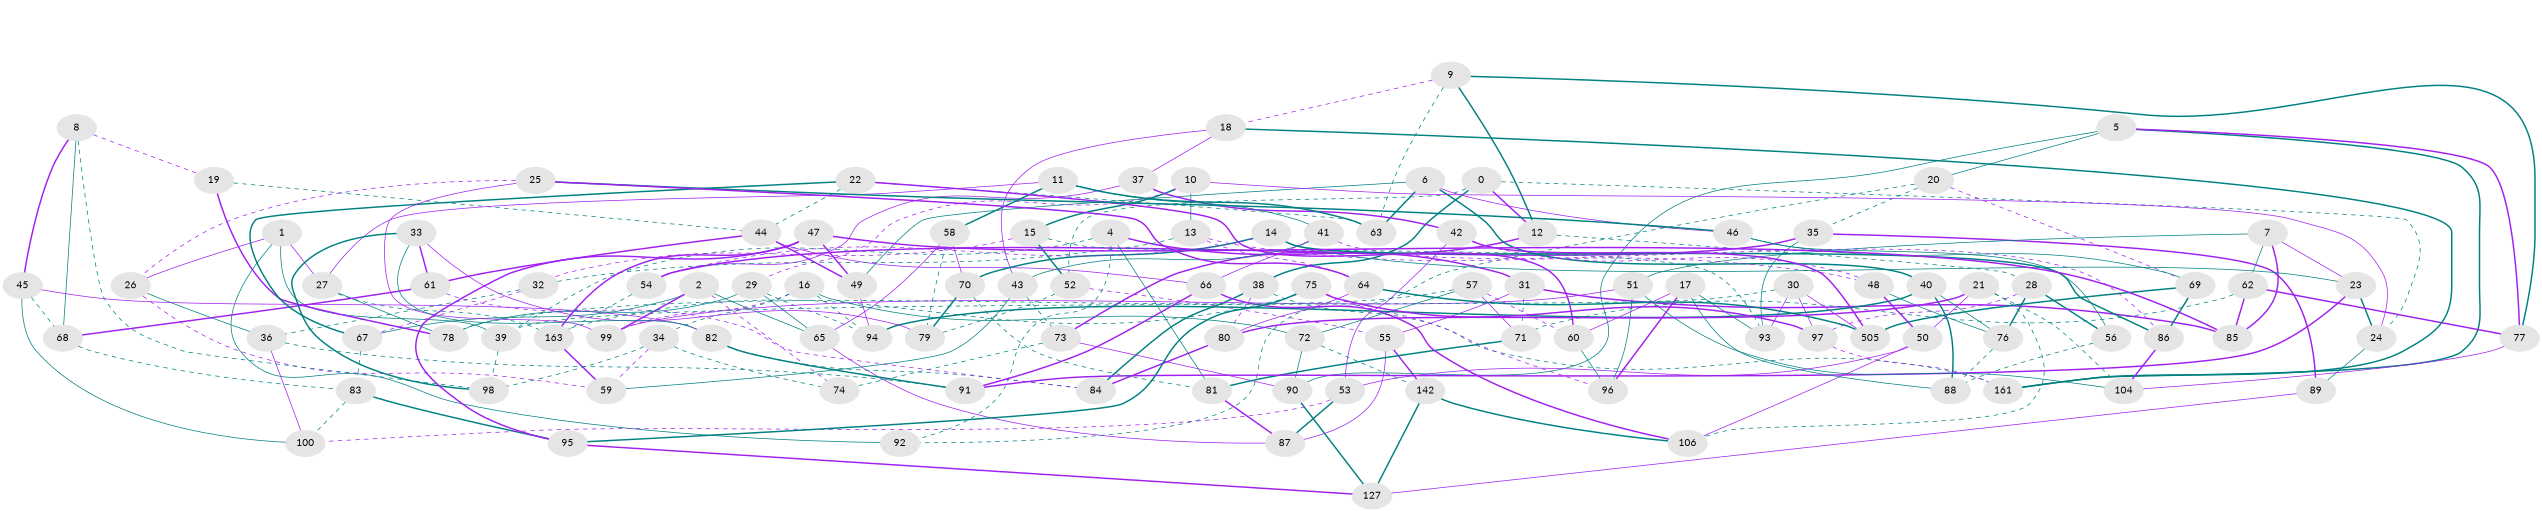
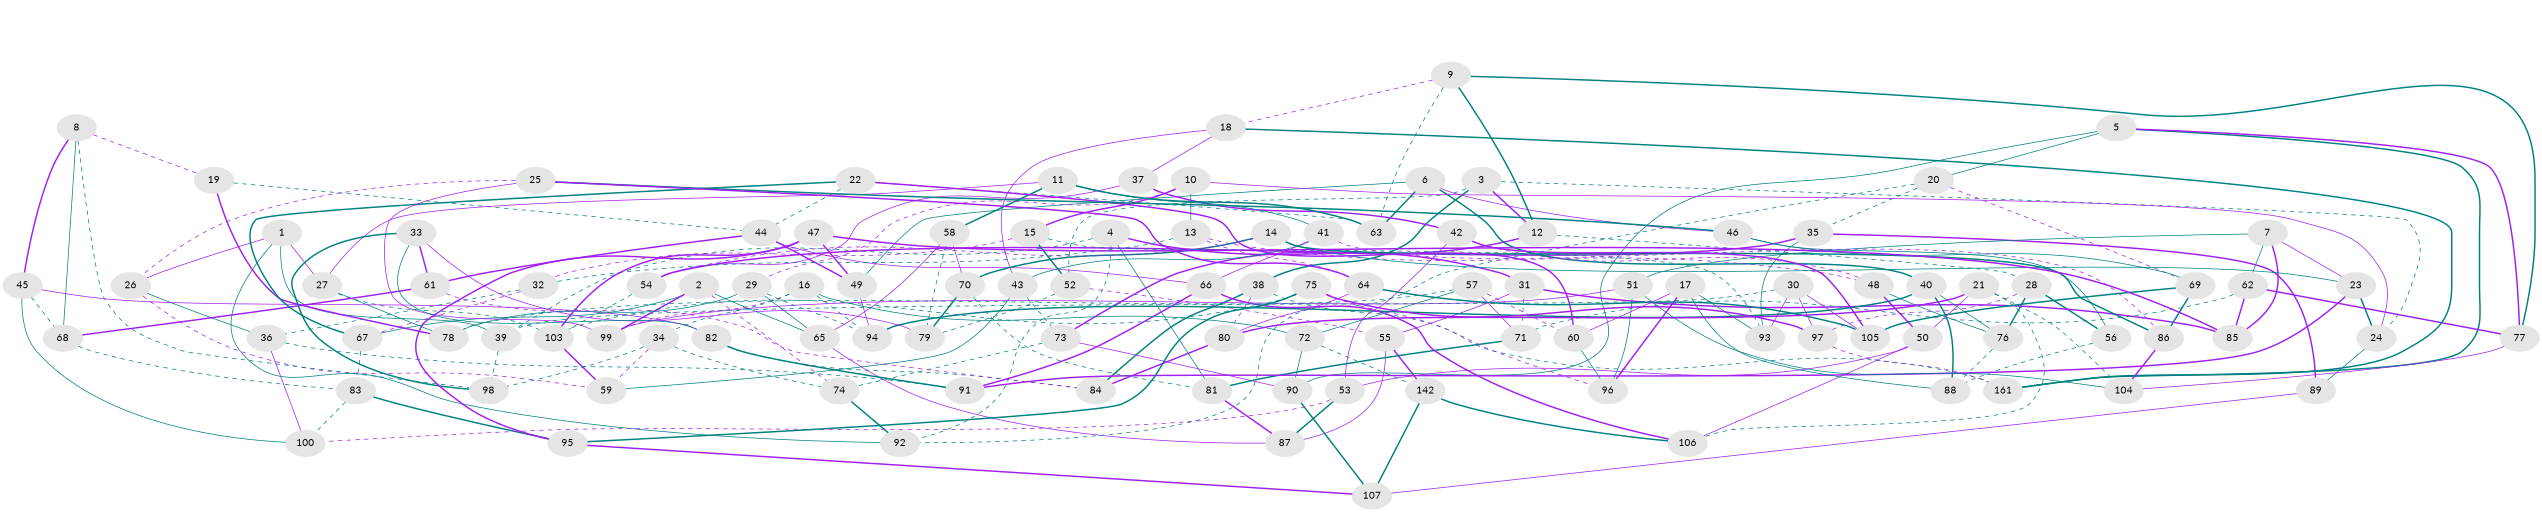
node "0": label "0" -> "3"
edge "10" -- "15": color teal -> purple
node "163": label "163" -> "103"
node "505": label "505" -> "105"
edge "74" -- "92": added
node "127": label "127" -> "107"
